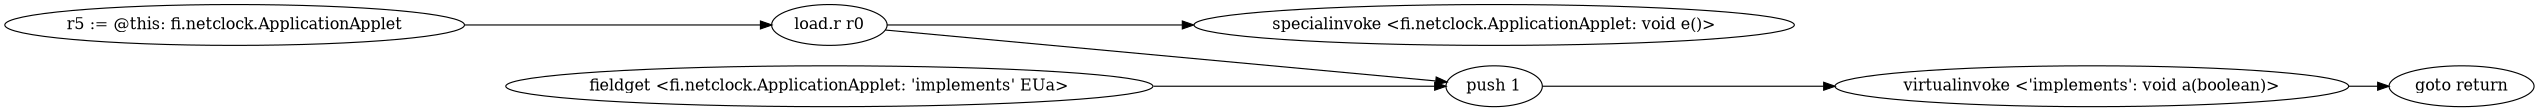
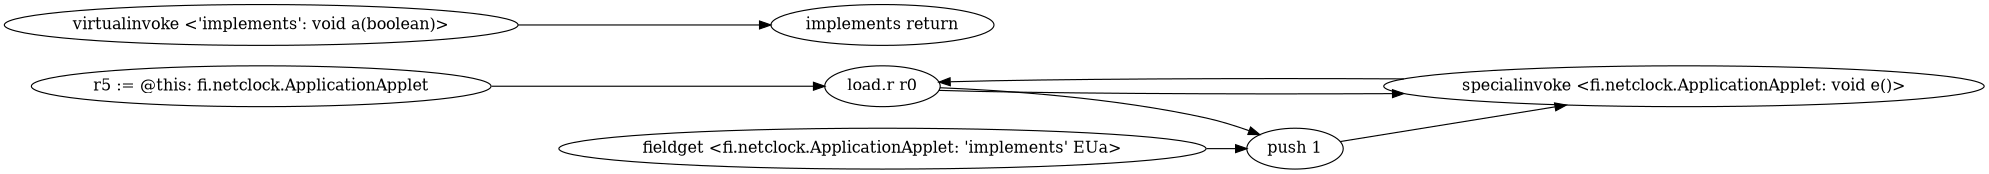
edge "specialinvoke <fi.netclock.ApplicationApplet: void e()>" -> "load.r r0": added
edge "push 1" -> "virtualinvoke <'implements': void a(boolean)>": now "push 1" -> "specialinvoke <fi.netclock.ApplicationApplet: void e()>"
node "goto return": label "goto return" -> "implements return"
